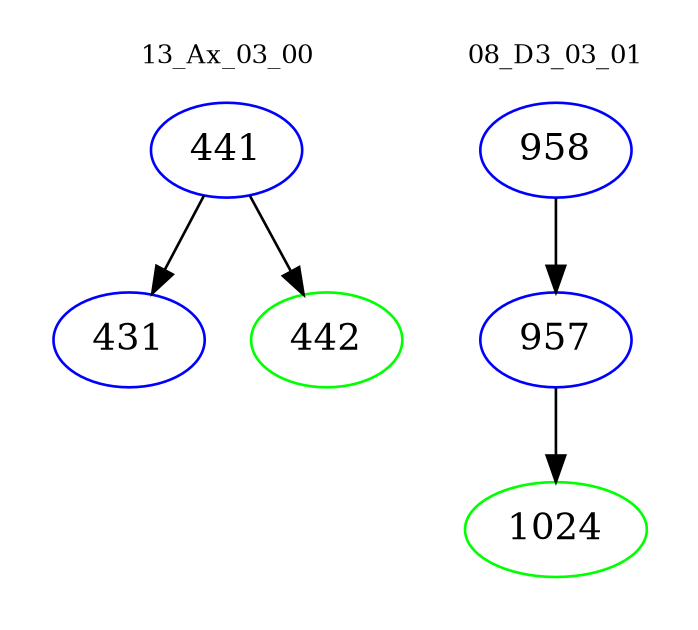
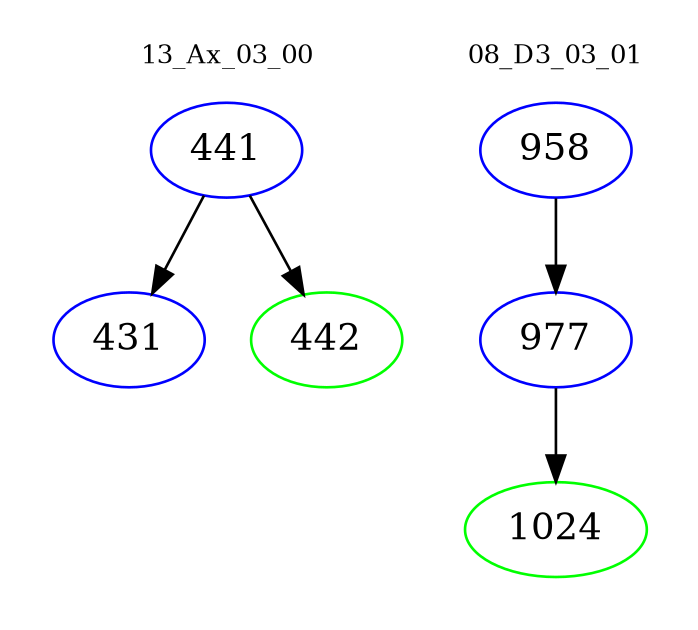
node "957": label "957" -> "977"
